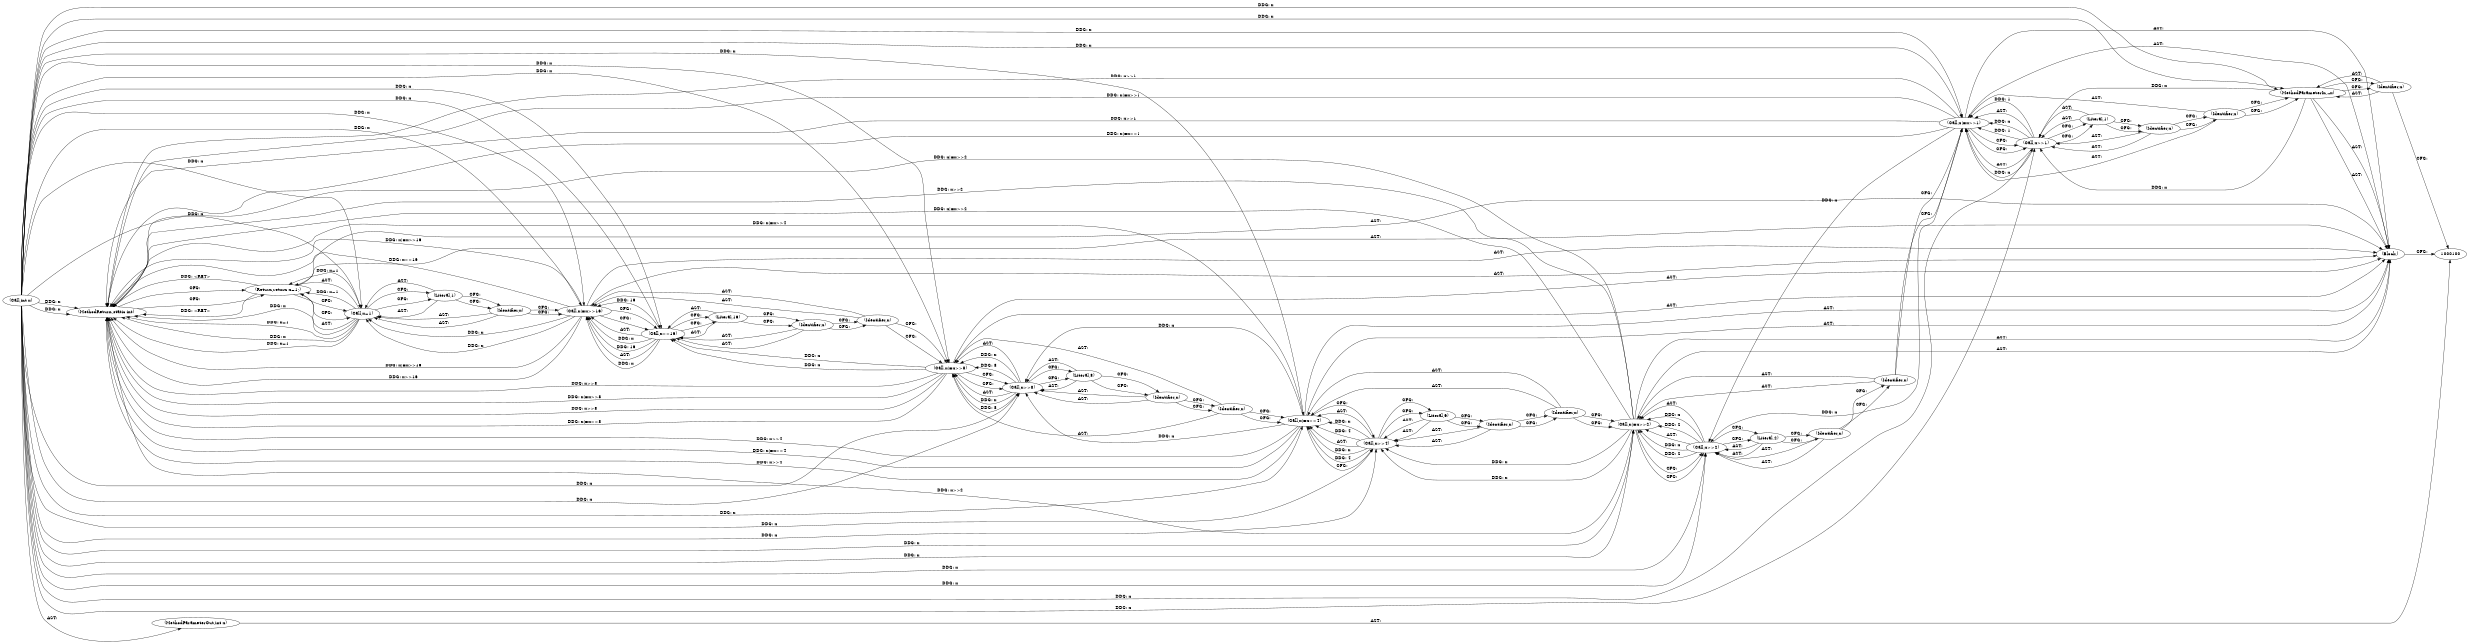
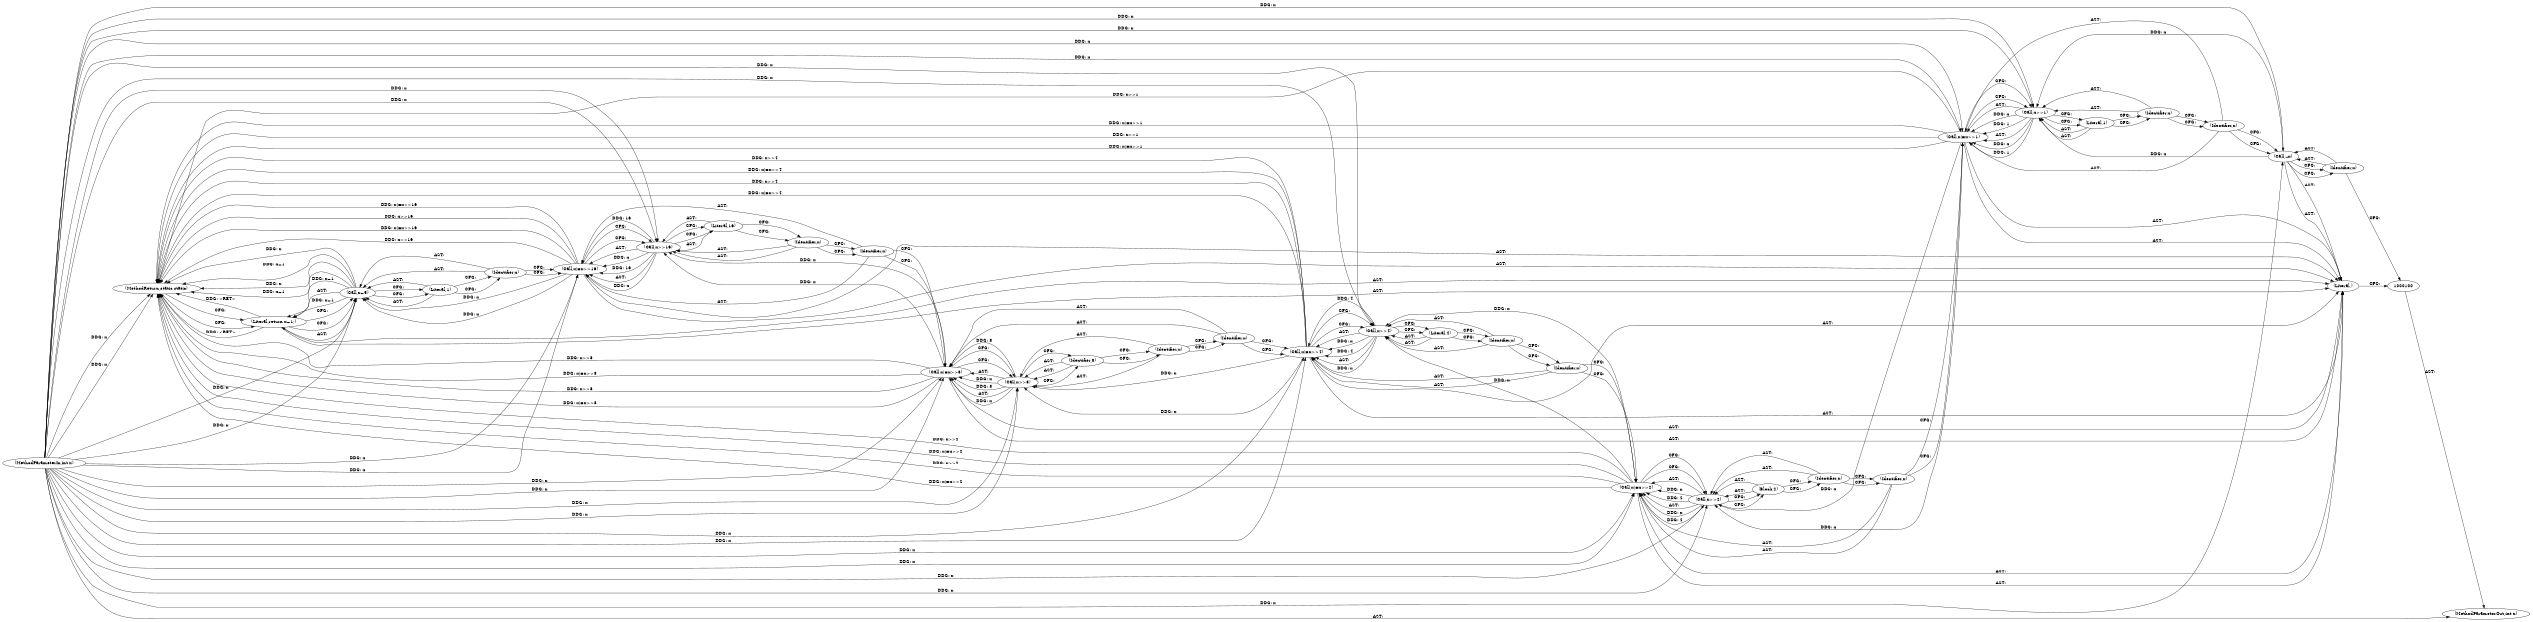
node "(MethodParameterIn,--x)": label "(MethodParameterIn,--x)" -> "(Call,--x)"
node "(Block,)": label "(Block,)" -> "(Literal,)"
node "(Return,return x+1;)": label "(Return,return x+1;)" -> "(Literal,return x+1;)"
node "(Call,int x)": label "(Call,int x)" -> "(MethodParameterIn,int x)"
node "(MethodReturn,static int)": label "(MethodReturn,static int)" -> "(MethodReturn,static static)"
node "(Call,x+1)": label "(Call,x+1)" -> "(Call,x+5)"
node "(Literal,8)": label "(Literal,8)" -> "(Identifier,8)"
node "(Literal,6)": label "(Literal,6)" -> "(Literal,4)"
node "(Literal,2)": label "(Literal,2)" -> "(Block,2)"
edge "(MethodParameterOut,int x)" -> "1000100": reversed
